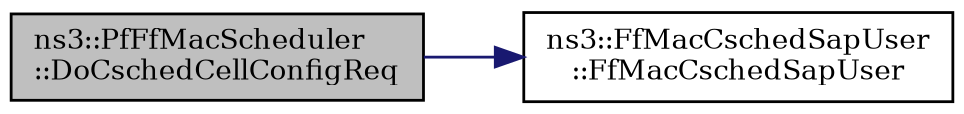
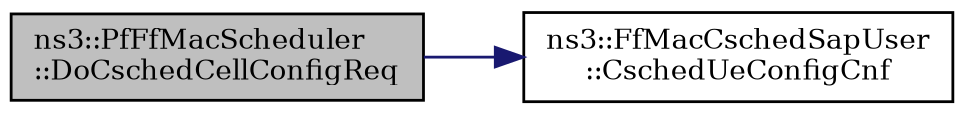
node "ns3::FfMacCschedSapUser ::FfMacCschedSapUser": label "ns3::FfMacCschedSapUser ::FfMacCschedSapUser" -> "ns3::FfMacCschedSapUser ::CschedUeConfigCnf"
